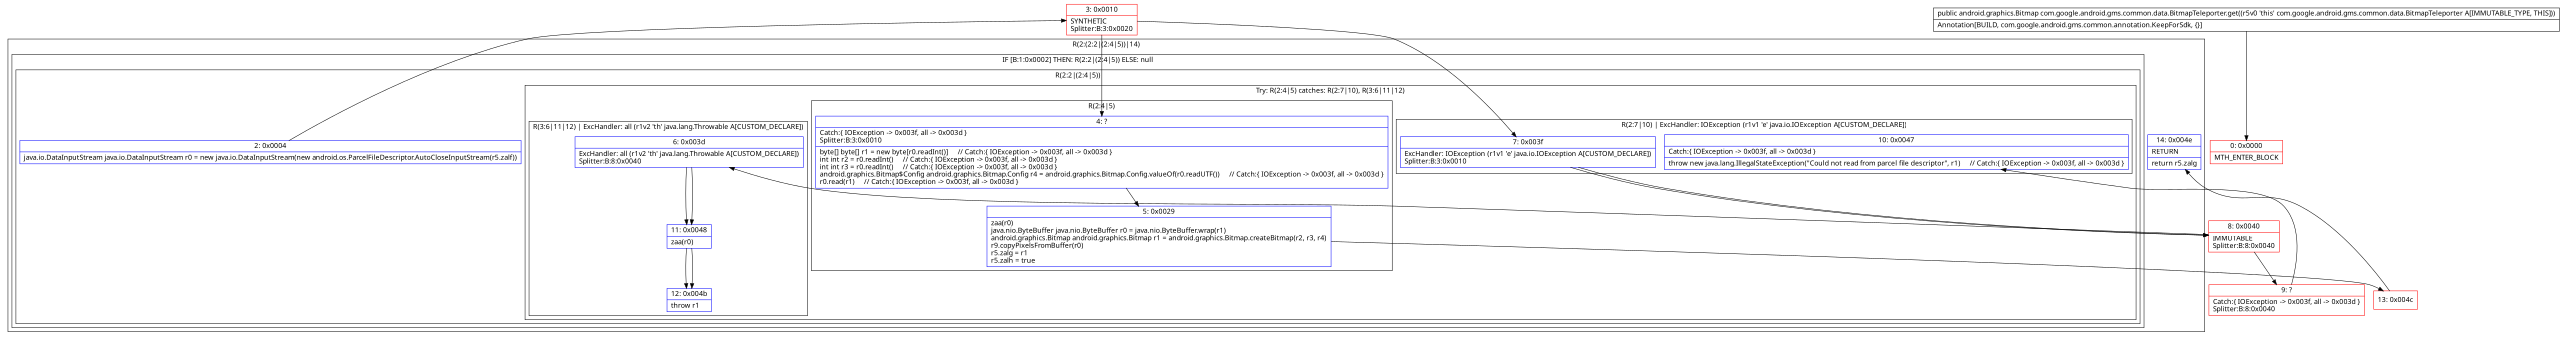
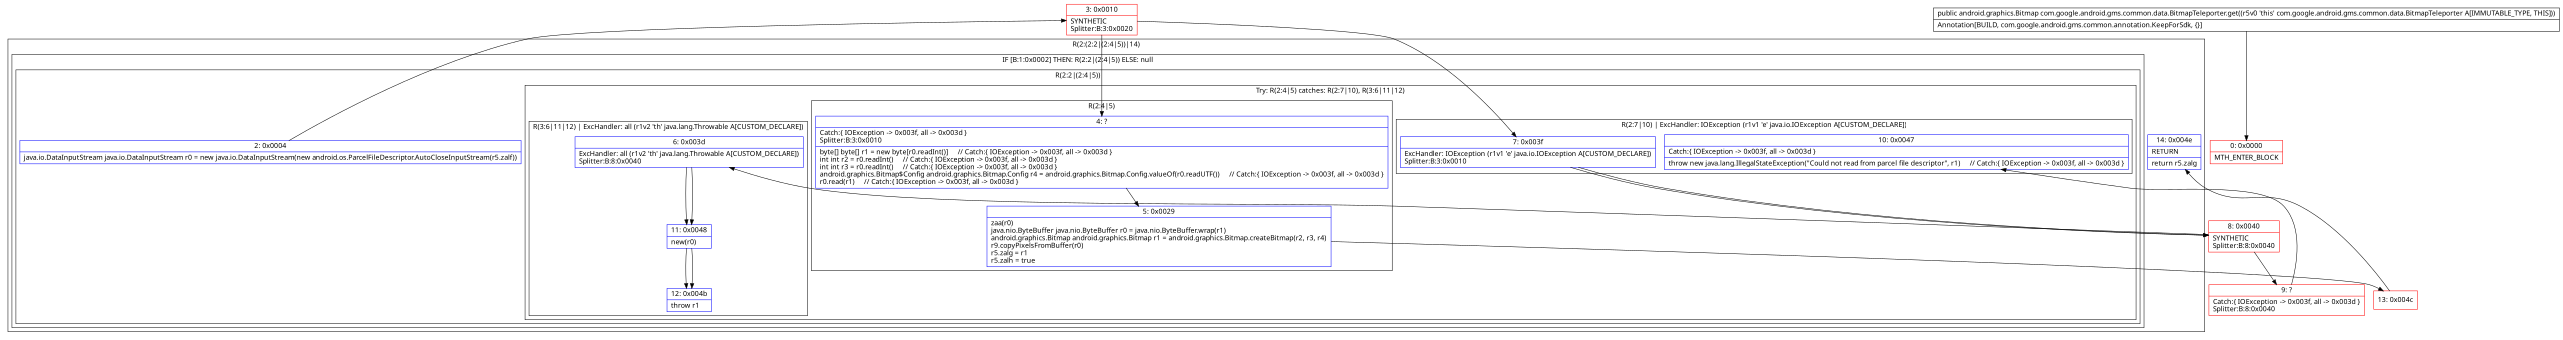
node "8: 0x0040": text "IMMUTABLE" -> "SYNTHETIC"
node "11: 0x0048": text "zaa(r0)" -> "new(r0)"
